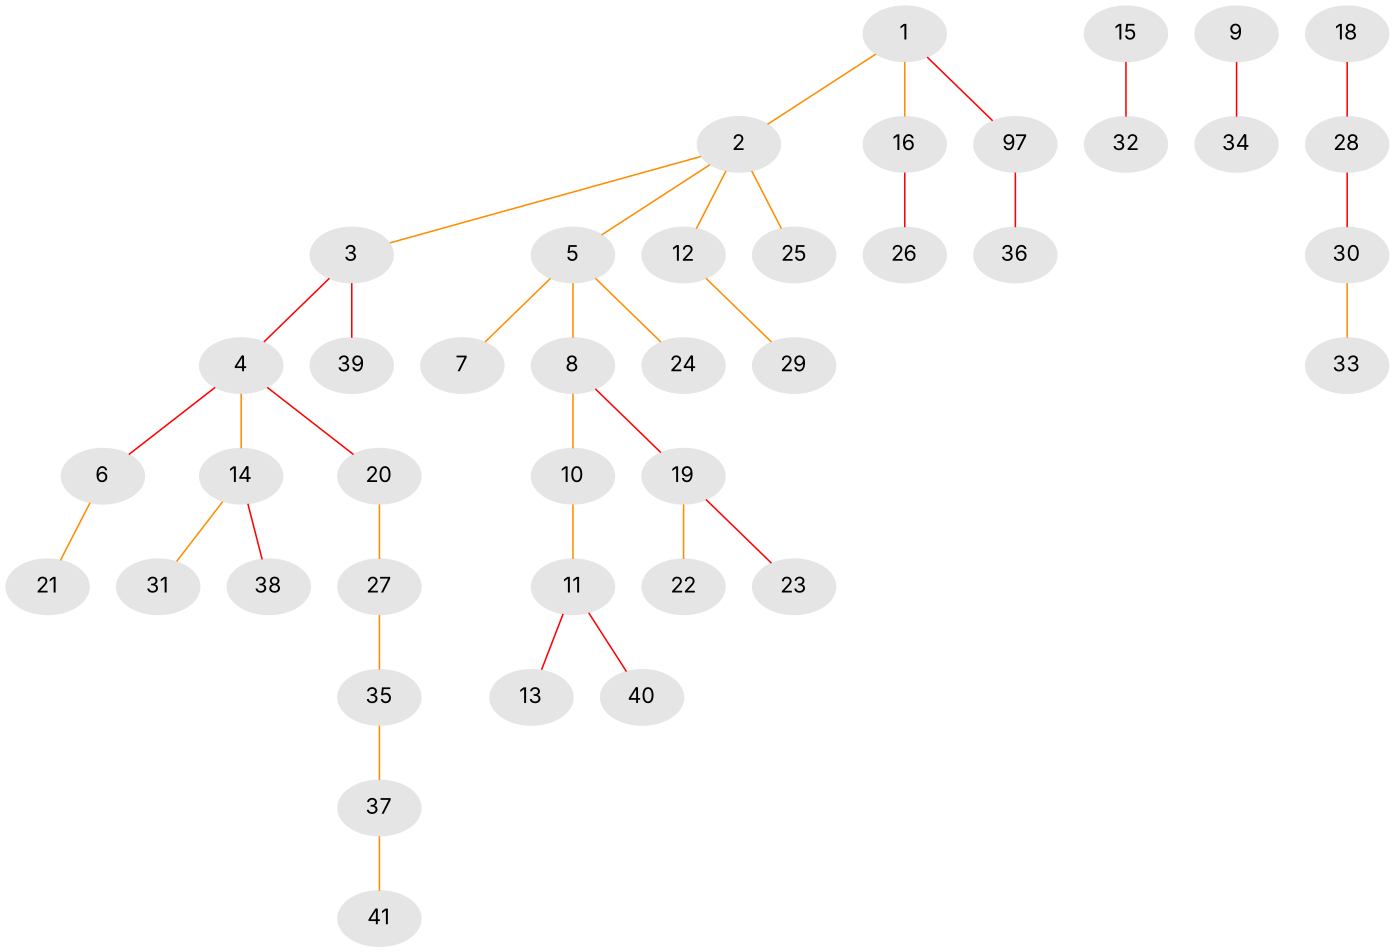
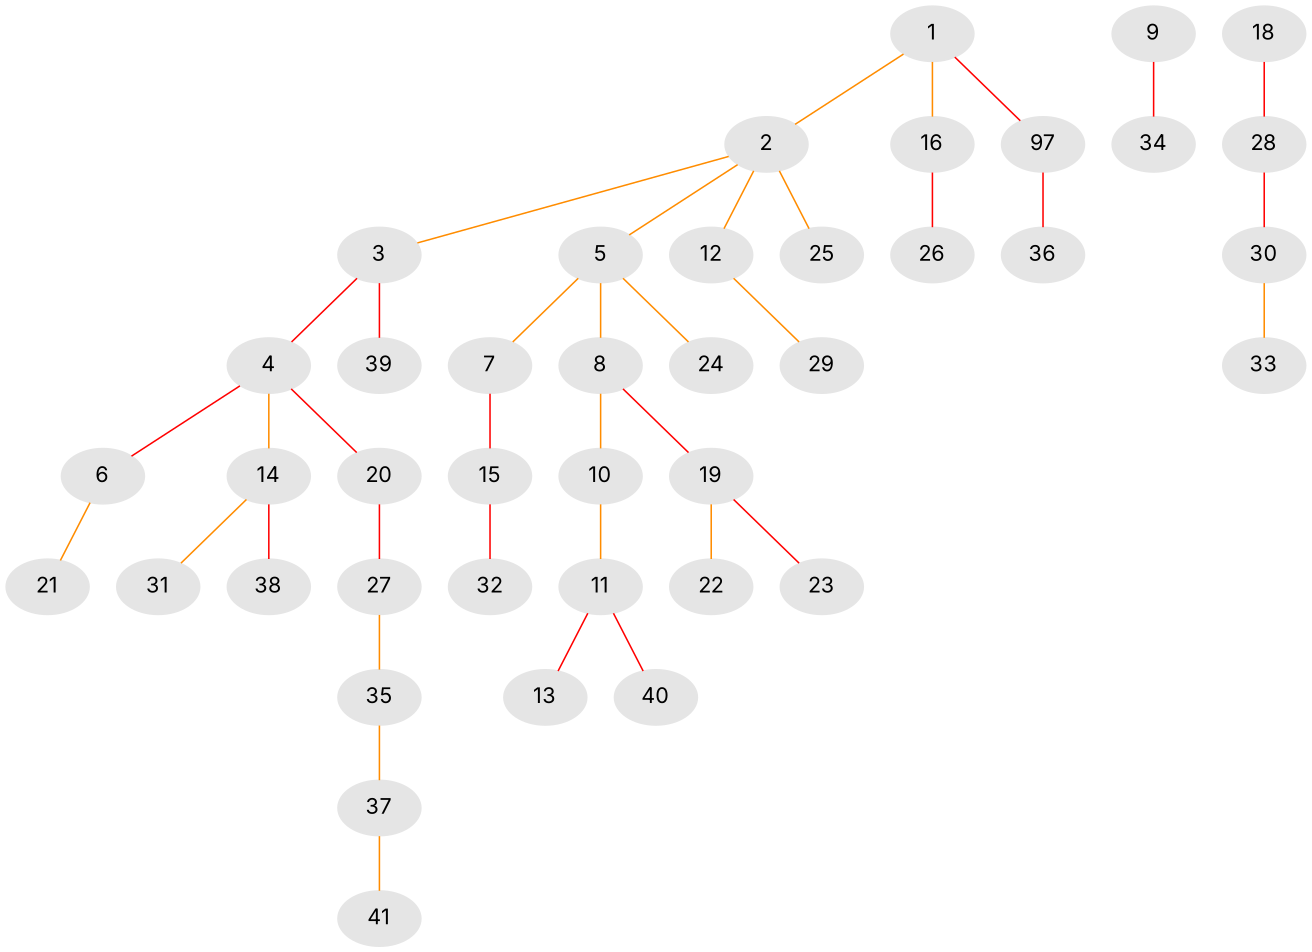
edge "7" -- "15": added
edge "20" -- "27": color darkorange -> red
